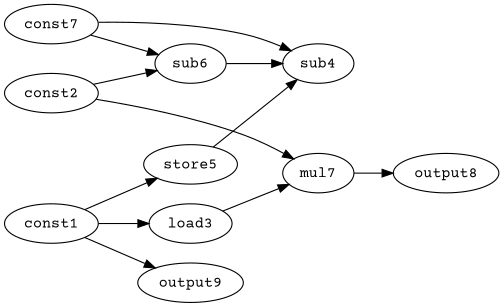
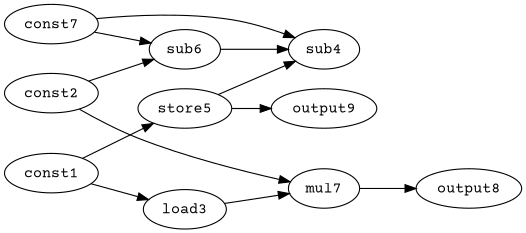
edge "const1" -> "output9": now "store5" -> "output9"
